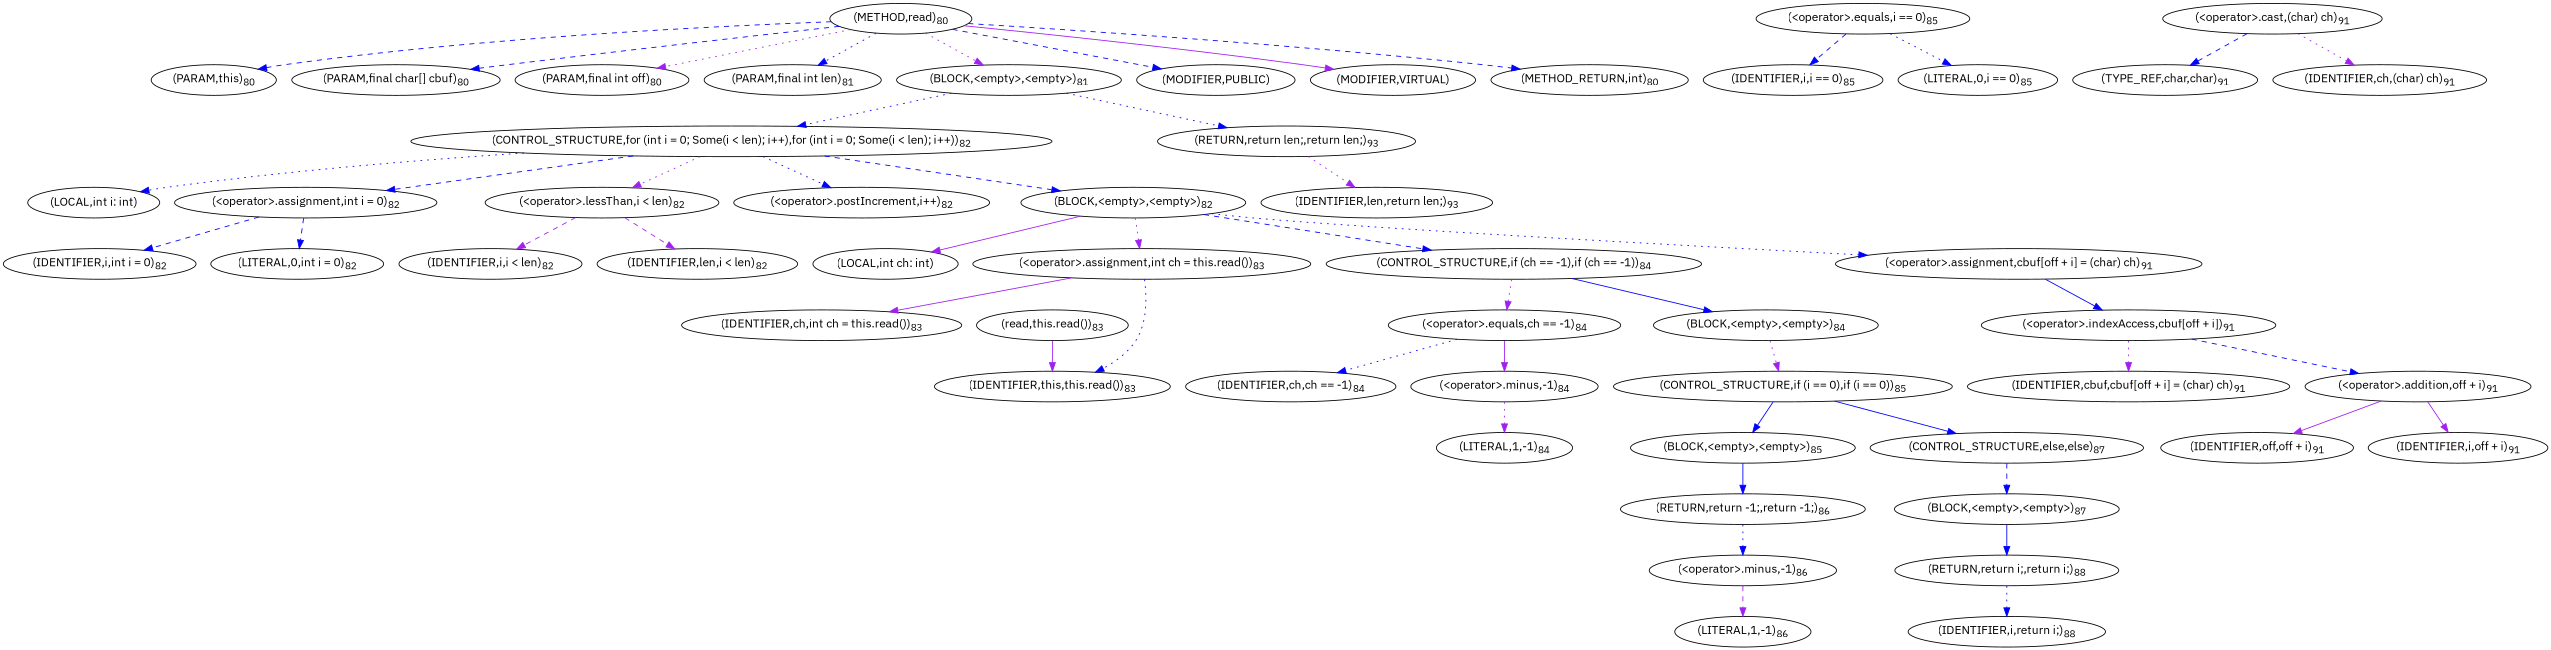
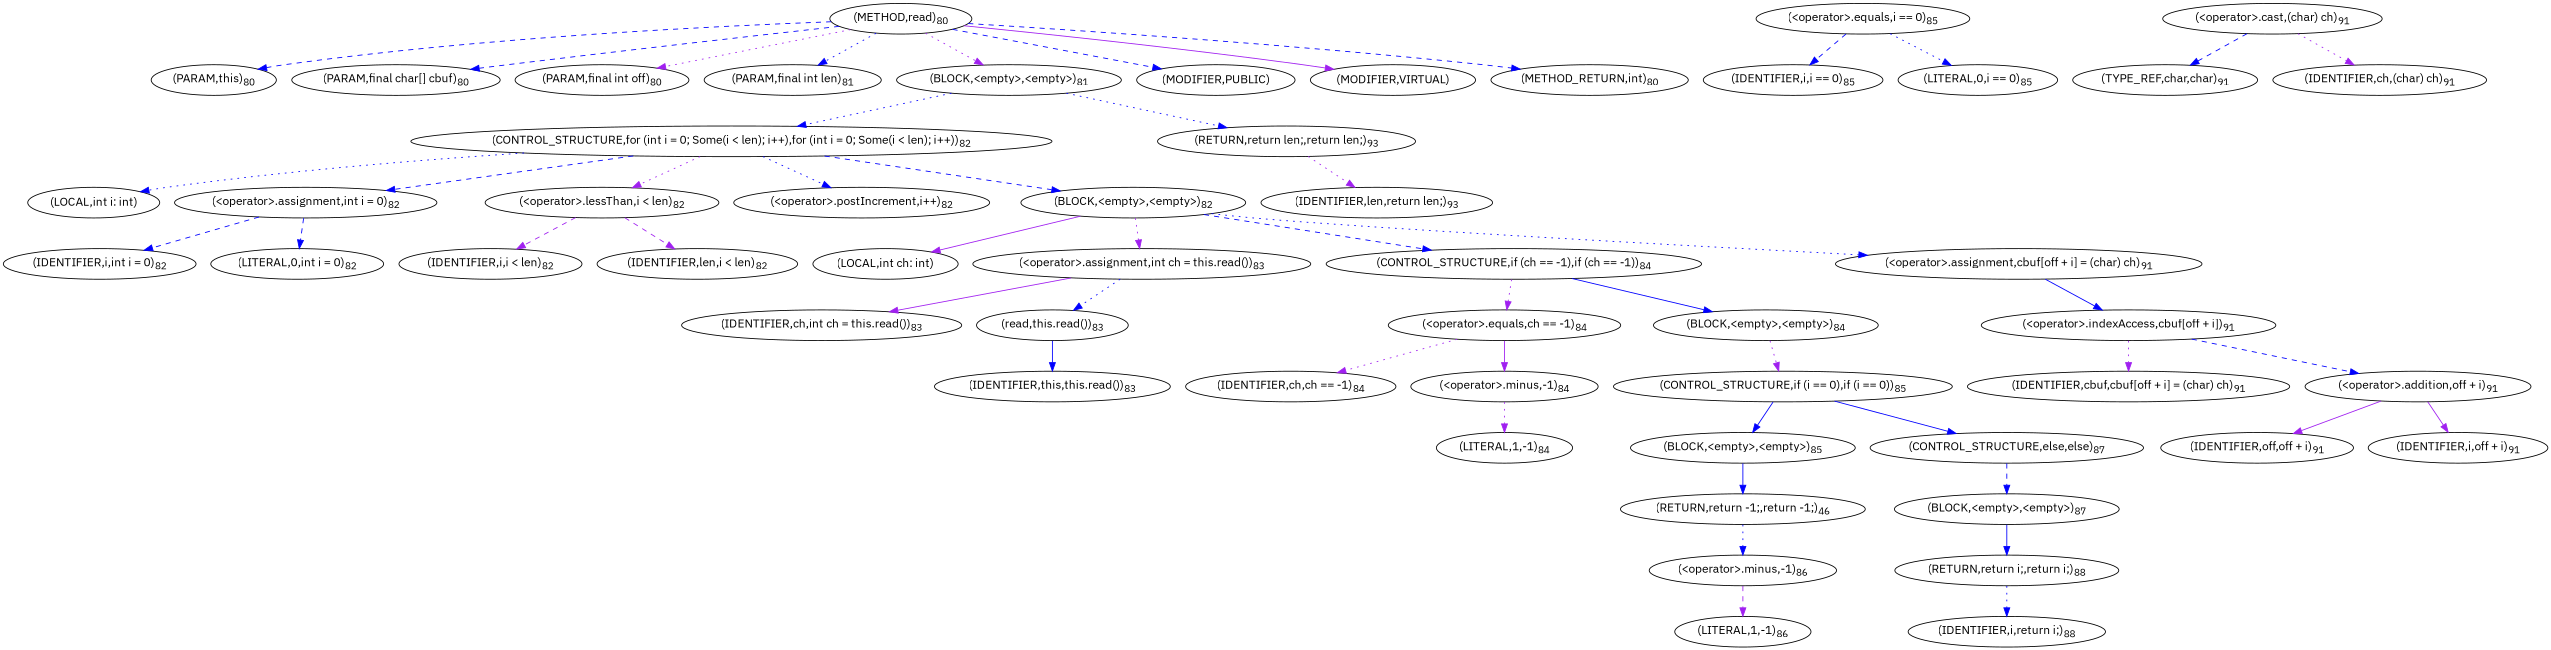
edge "(<operator>.assignment,int ch = this.read())" -> "(IDENTIFIER,this,this.read())": now "(<operator>.assignment,int ch = this.read())" -> "(read,this.read())"
edge "(read,this.read())" -> "(IDENTIFIER,this,this.read())": color purple -> blue
edge "(<operator>.equals,ch == -1)" -> "(IDENTIFIER,ch,ch == -1)": color blue -> purple
node "(RETURN,return -1;,return -1;)": text "86" -> "46"
